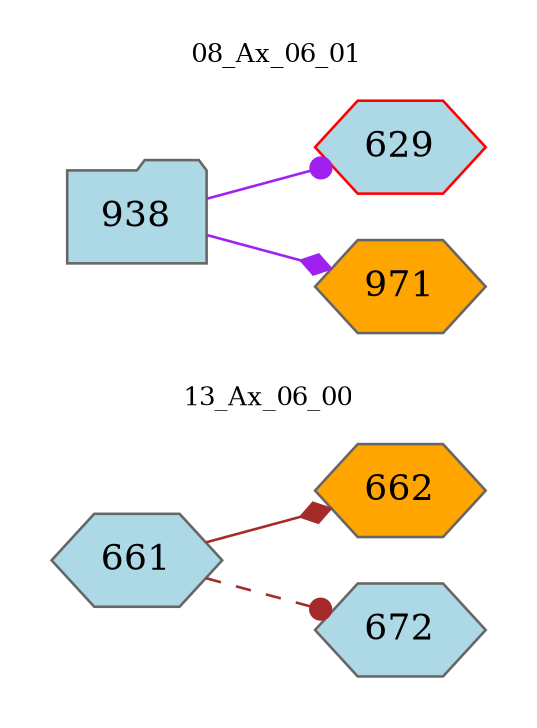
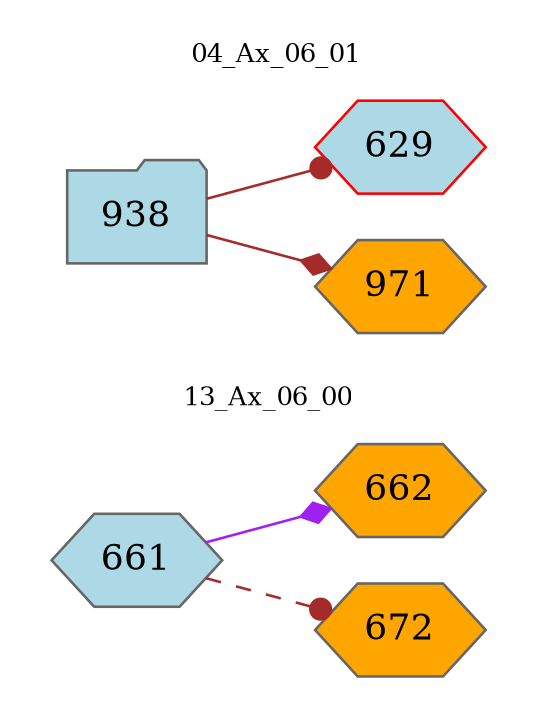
cluster "08_Ax_06_01": label "08_Ax_06_01" -> "04_Ax_06_01"
edge "938" -> "629": color purple -> brown
edge "938" -> "971": color purple -> brown
edge "661" -> "662": color brown -> purple
node "672": fillcolor lightblue -> orange
